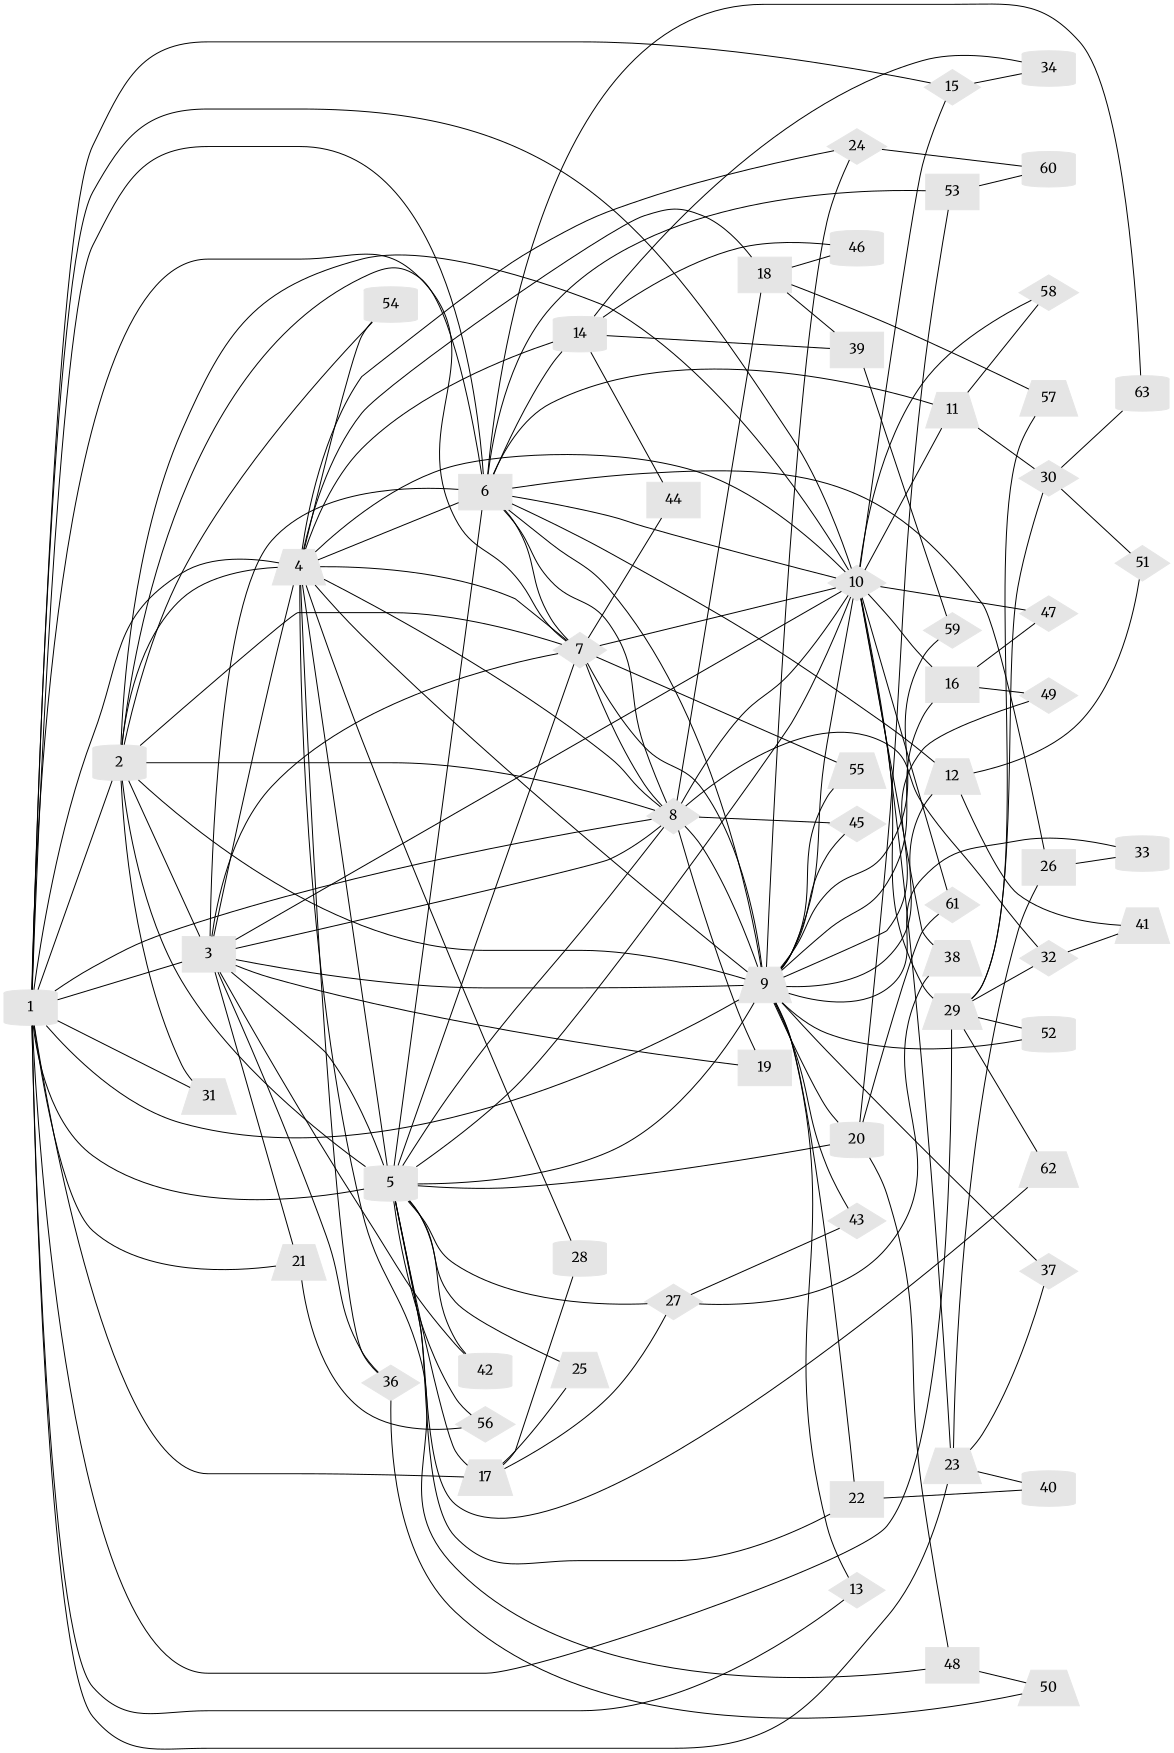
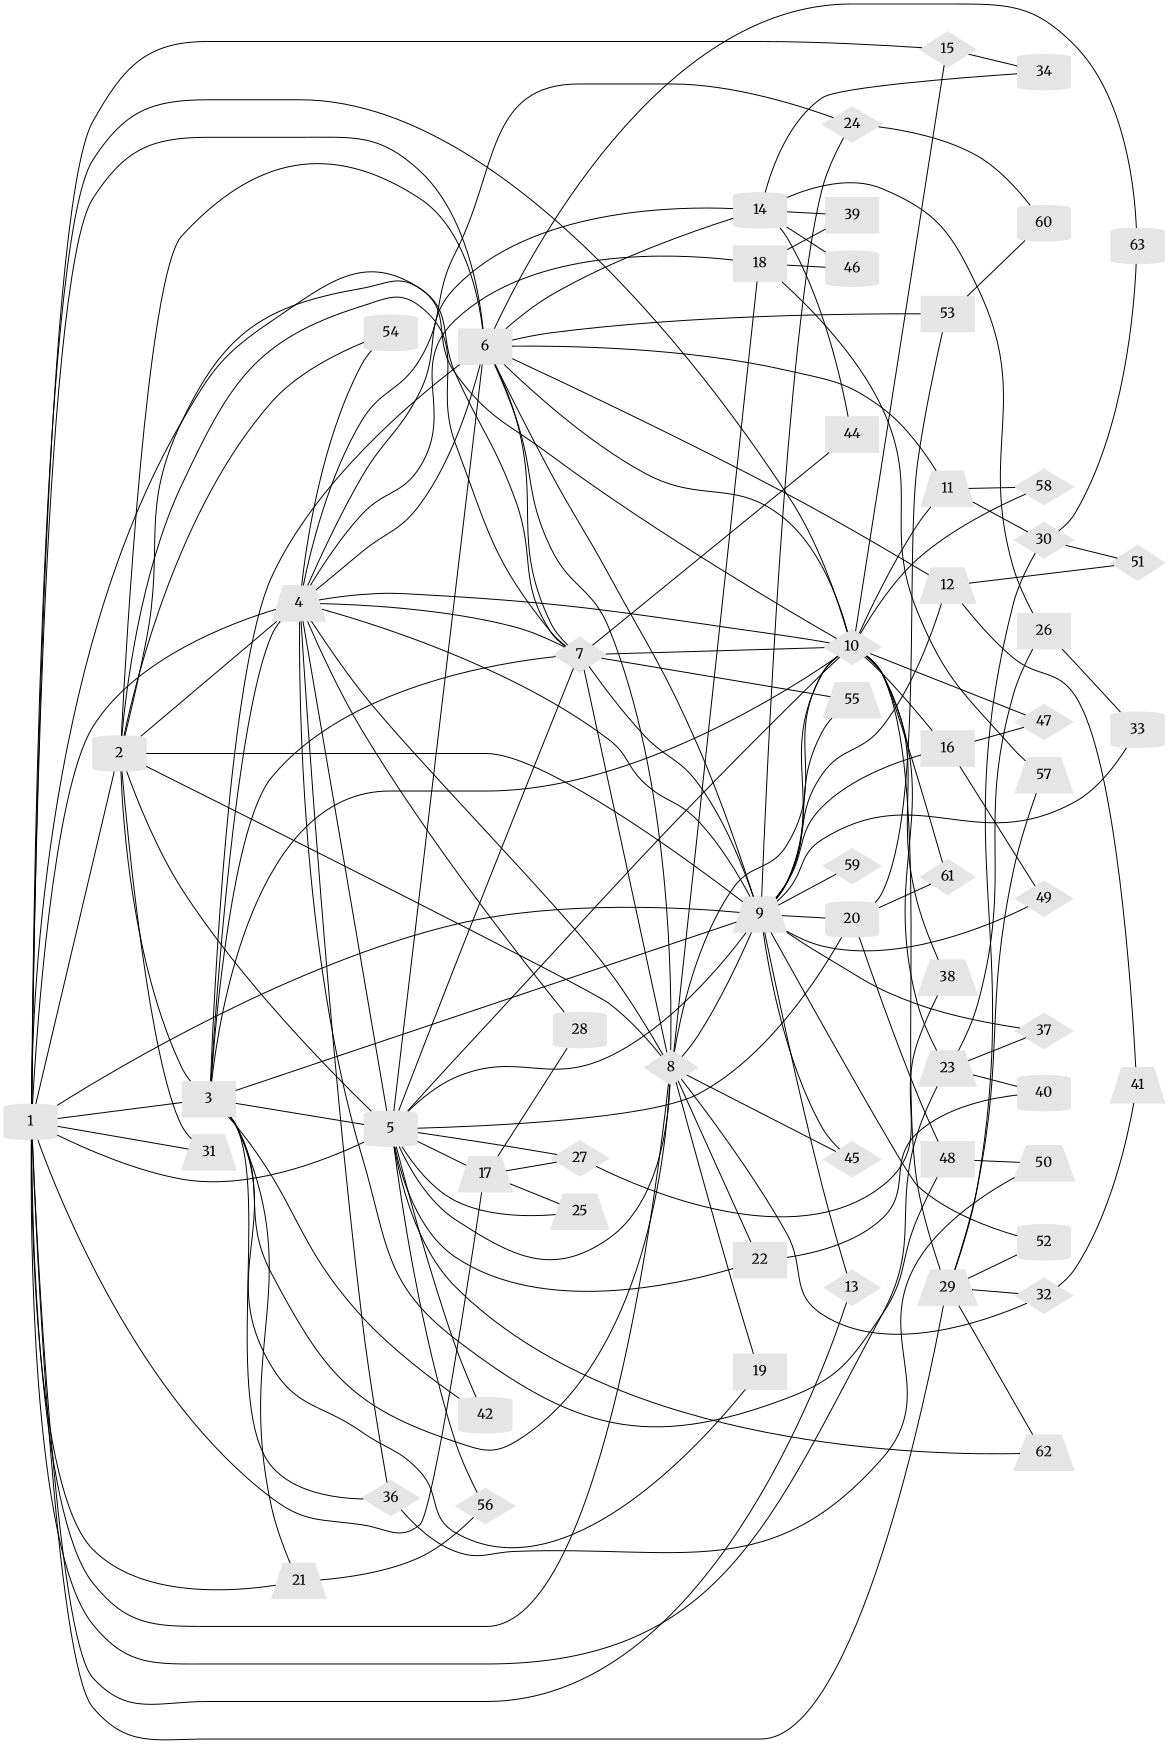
edge "39" -- "59": removed
edge "6" -- "26": now "14" -- "26"
node "43": removed
edge "9" -- "22": now "8" -- "22"
